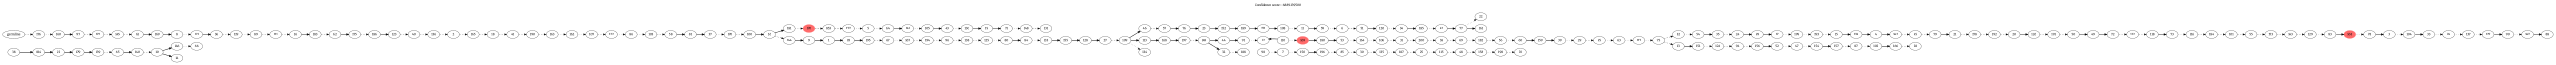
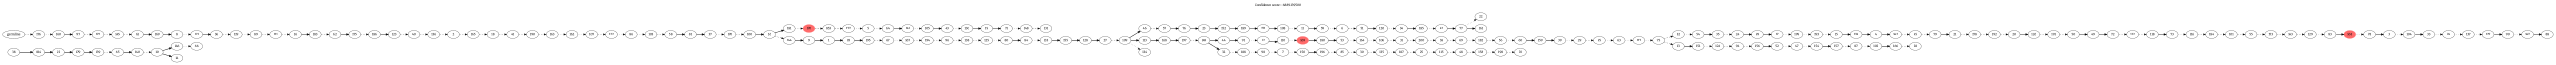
edge "110" -> "12": reversed
edge "188" -> "98": added
